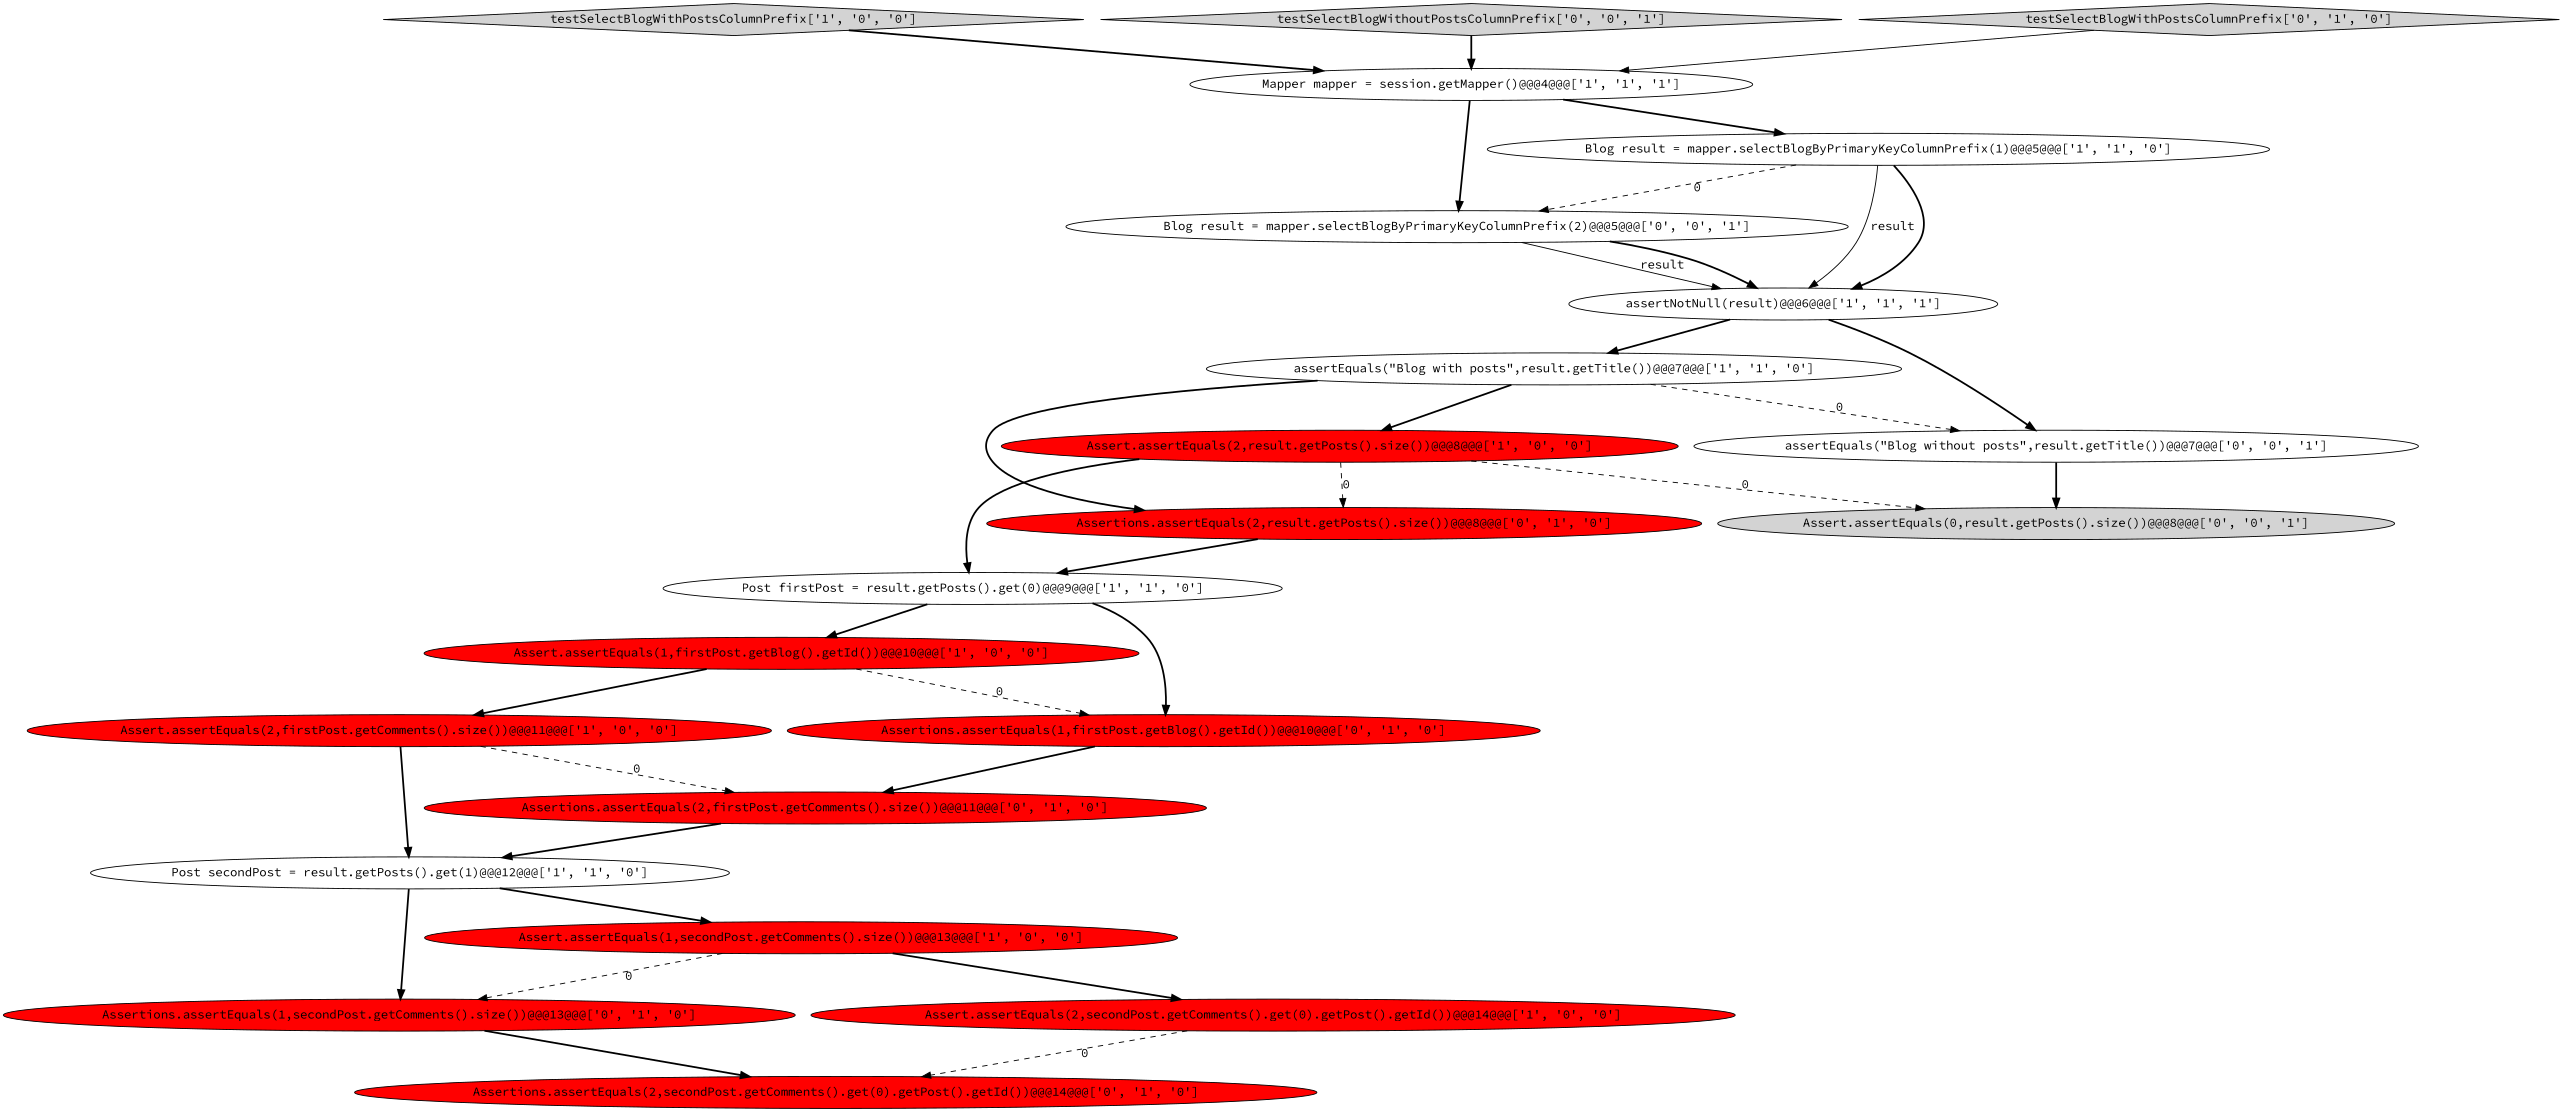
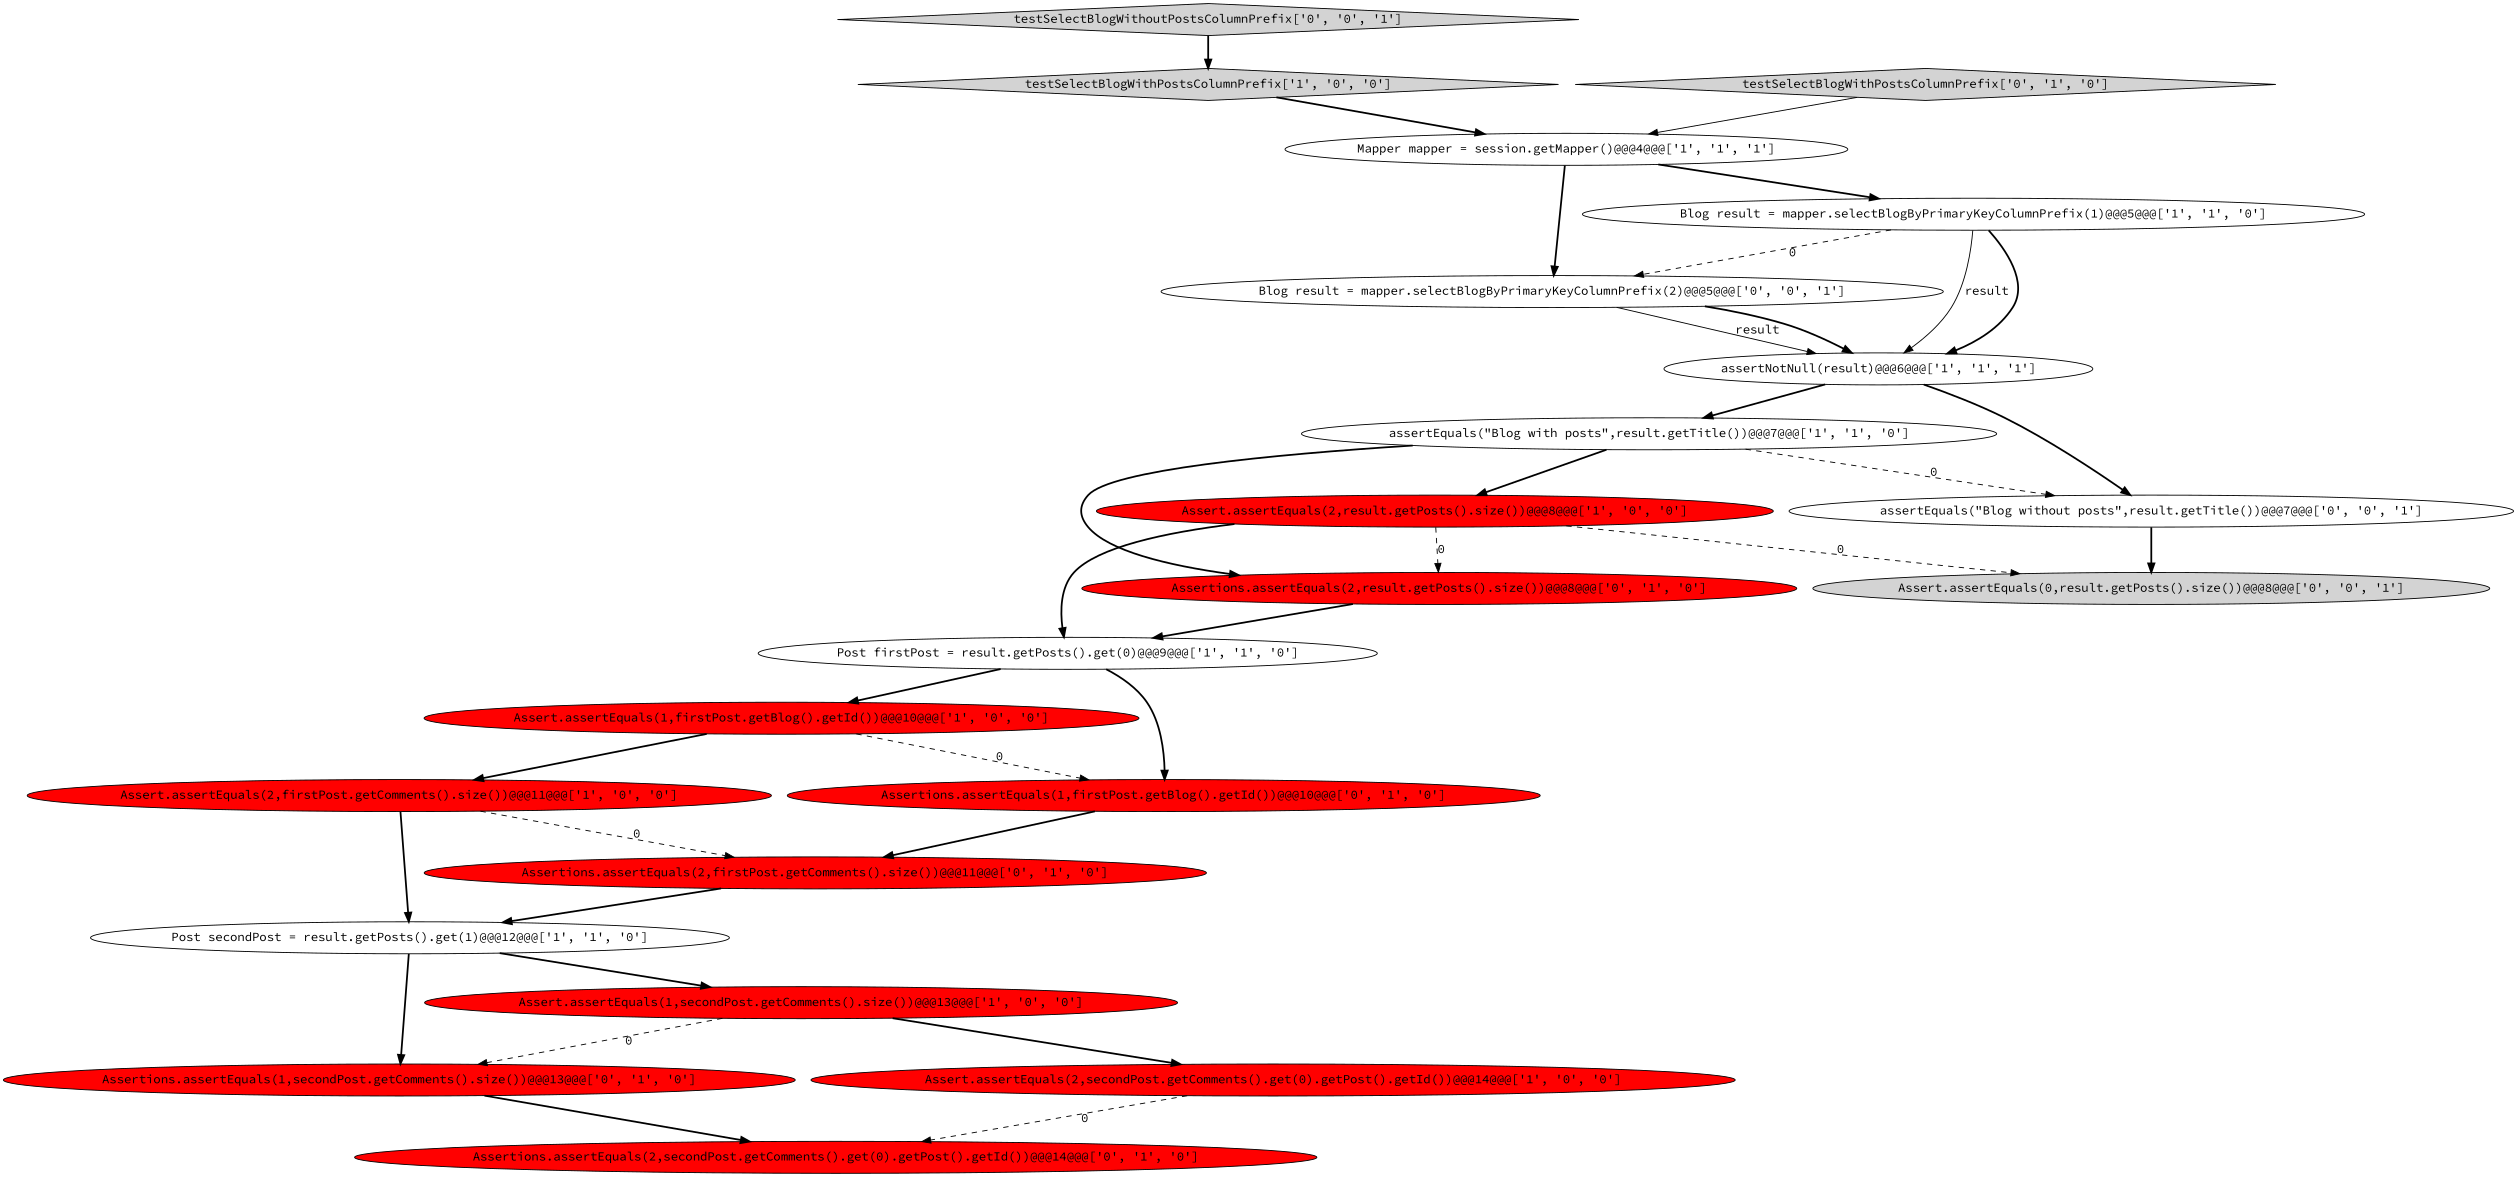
edge "testSelectBlogWithoutPostsColumnPrefix['0', '0', '1']" -> "Mapper mapper = session.getMapper()@@@4@@@['1', '1', '1']": now "testSelectBlogWithoutPostsColumnPrefix['0', '0', '1']" -> "testSelectBlogWithPostsColumnPrefix['1', '0', '0']"
